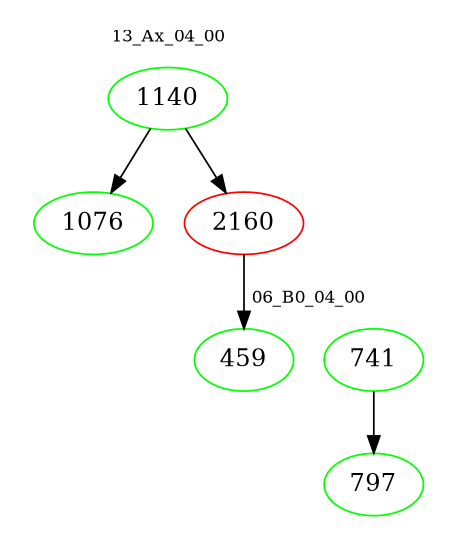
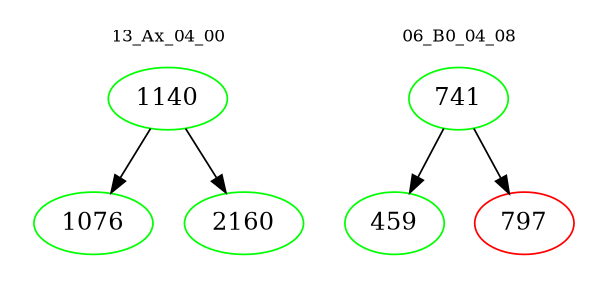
node "2160": color red -> green
edge "2160" -> "459": now "741" -> "459"
cluster "06_B0_04_00": label "06_B0_04_00" -> "06_B0_04_08"
node "797": color green -> red
